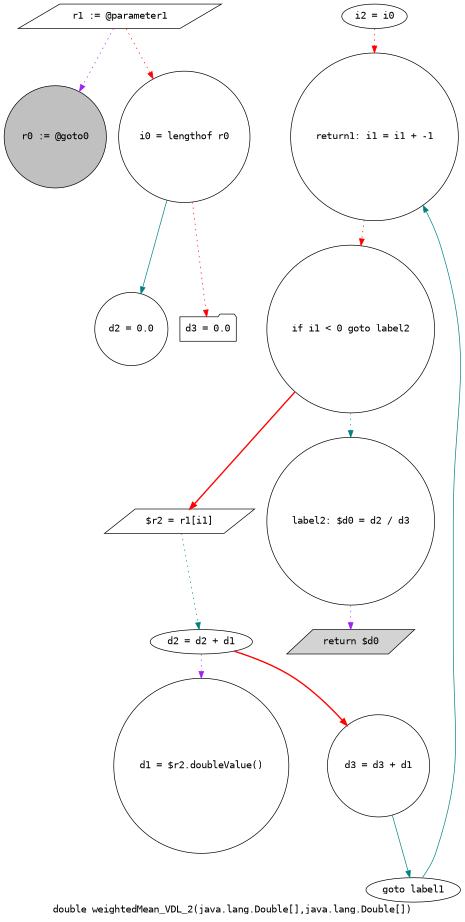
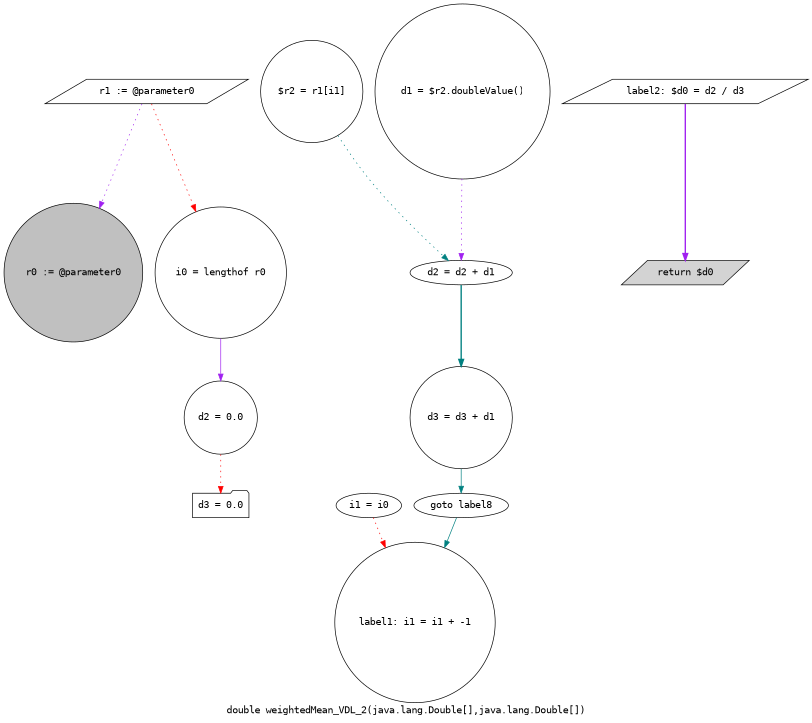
node "r1 := @parameter1": label "r1 := @parameter1" -> "r1 := @parameter0"
node "i2 = i0": label "i2 = i0" -> "i1 = i0"
node "r0 := @goto0": label "r0 := @goto0" -> "r0 := @parameter0"
node "return1: i1 = i1 + -1": label "return1: i1 = i1 + -1" -> "label1: i1 = i1 + -1"
edge "i0 = lengthof r0" -> "d2 = 0.0": color teal -> purple
edge "i0 = lengthof r0" -> "d3 = 0.0": now "d2 = 0.0" -> "d3 = 0.0"
node "if i1 < 0 goto label2": removed
node "$r2 = r1[i1]": shape parallelogram -> circle
node "label2: $d0 = d2 / d3": shape circle -> parallelogram
edge "label2: $d0 = d2 / d3" -> "return $d0": style dotted -> bold
edge "d2 = d2 + d1" -> "d1 = $r2.doubleValue()": reversed
edge "d2 = d2 + d1" -> "d3 = d3 + d1": color red -> teal
node "goto label1": label "goto label1" -> "goto label8"
